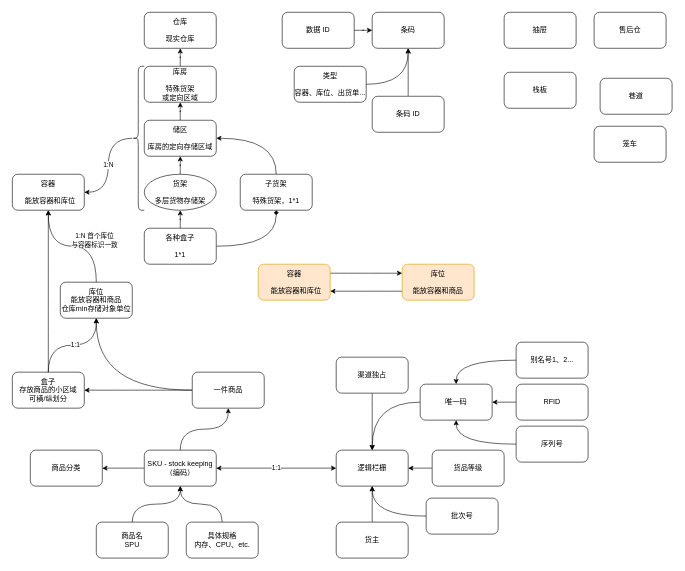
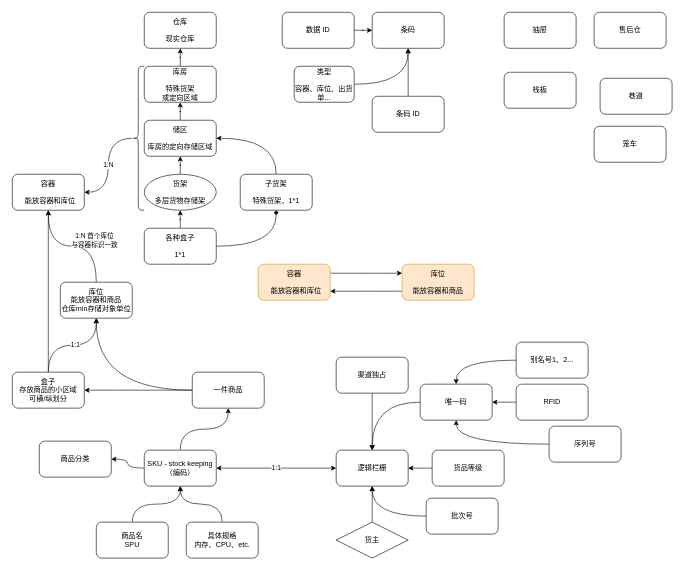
node "类型 容器、库位、出货单...": size 72x36 -> 60x36
node "序列号": moved (552, 444) -> (585, 444)
node "商品分类": moved (66, 468) -> (75, 459)
node "货主": shape rounded rectangle -> diamond
